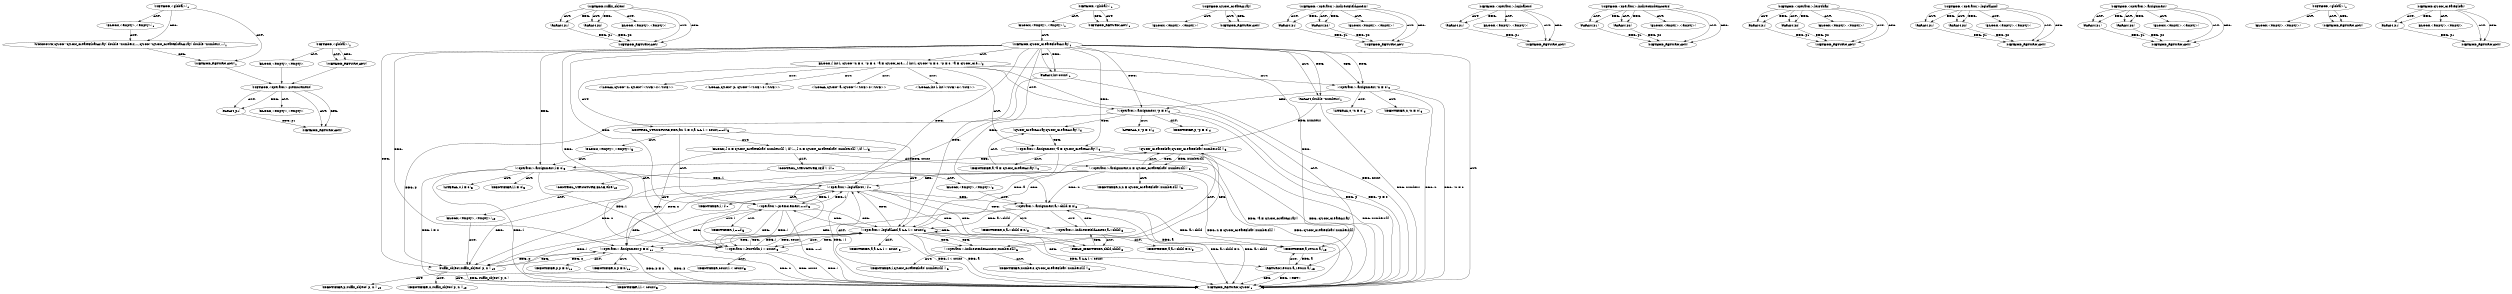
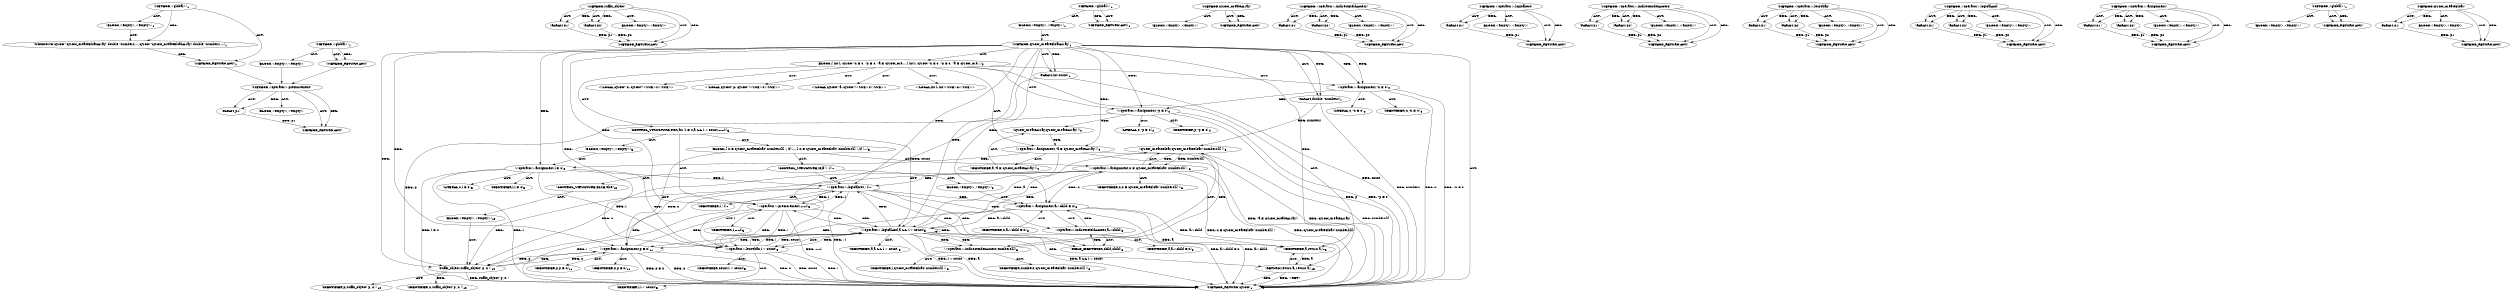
edge "(<operator>.logicalAnd,a && i < count)" -> "(<operator>.assignment,n = cJSON_CreateFloat( numbers[i] ))": added, label "CDG:"
edge "(<operator>.assignment,a->child = n)" -> "(IDENTIFIER,n,a->child = n)": reversed
edge "(IDENTIFIER,i,cJSON_CreateFloat( numbers[i] ))" -> "(<operator>.logicalNot,! i)": now "(CONTROL_STRUCTURE,IF,if (! i))" -> "(<operator>.logicalNot,! i)"
node "(IDENTIFIER,a,return a;)": text "13" -> "73"
edge "(IDENTIFIER,count,i < count)" -> "(IDENTIFIER,i,i < count)": now "(<operator>.lessThan,i < count)" -> "(IDENTIFIER,i,i < count)"
edge "(suffix_object,suffix_object( p, n ))" -> "(IDENTIFIER,n,suffix_object( p, n ))": label "AST: " -> "DDG: "
